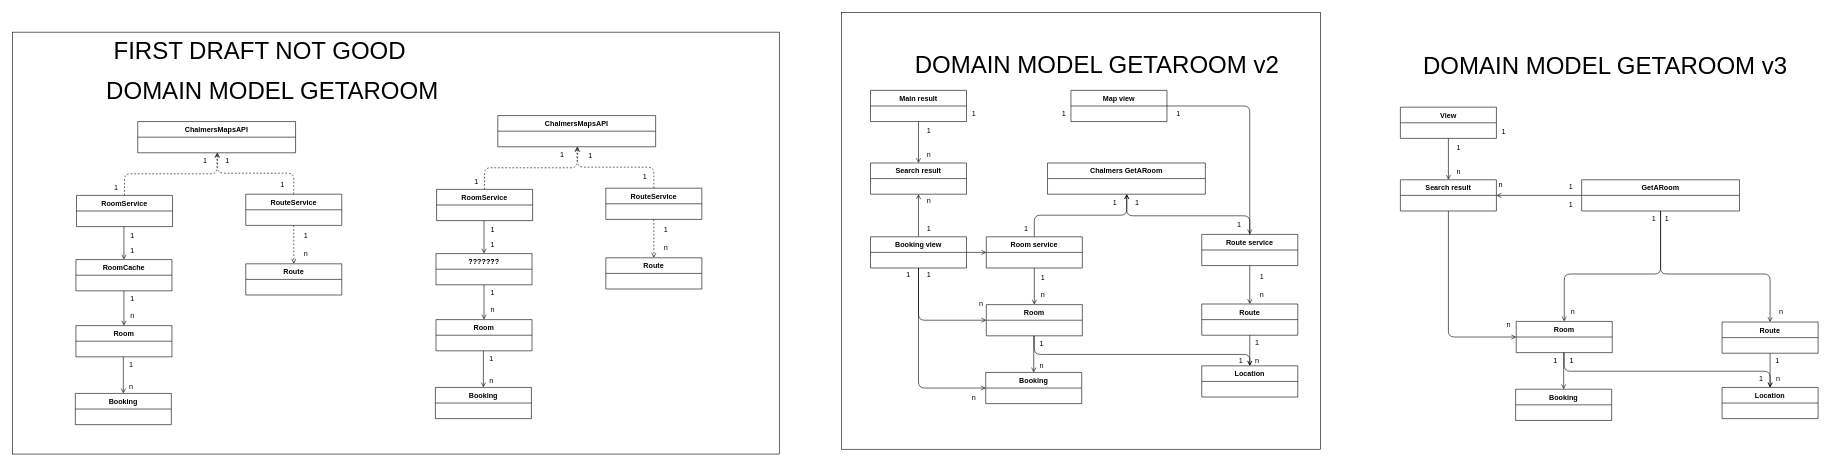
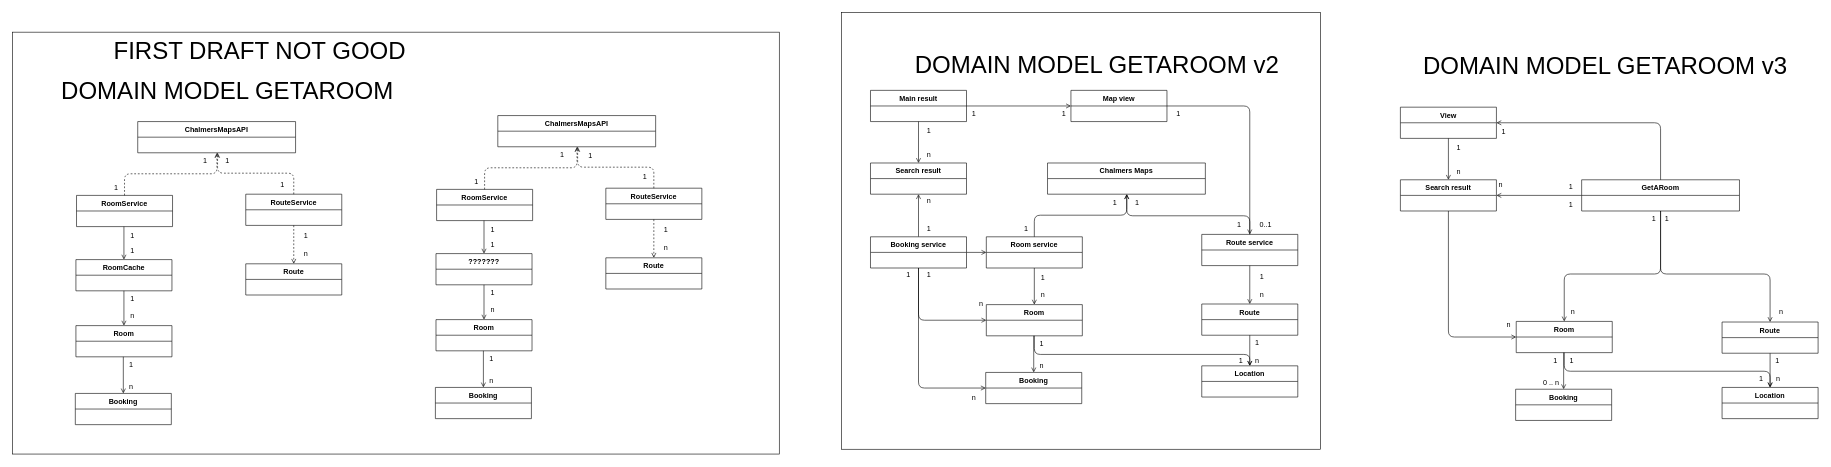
node "DOMAIN MODEL GETAROOM": moved (272, 90) -> (227, 90)
edge "Main result" -> "Map view": added
edge "GetARoom" -> "View": added
node "Chalmers GetARoom": label "Chalmers GetARoom" -> "Chalmers Maps"
node "0..1": added
node "Booking view": label "Booking view" -> "Booking service"
node "0 .. n": added
